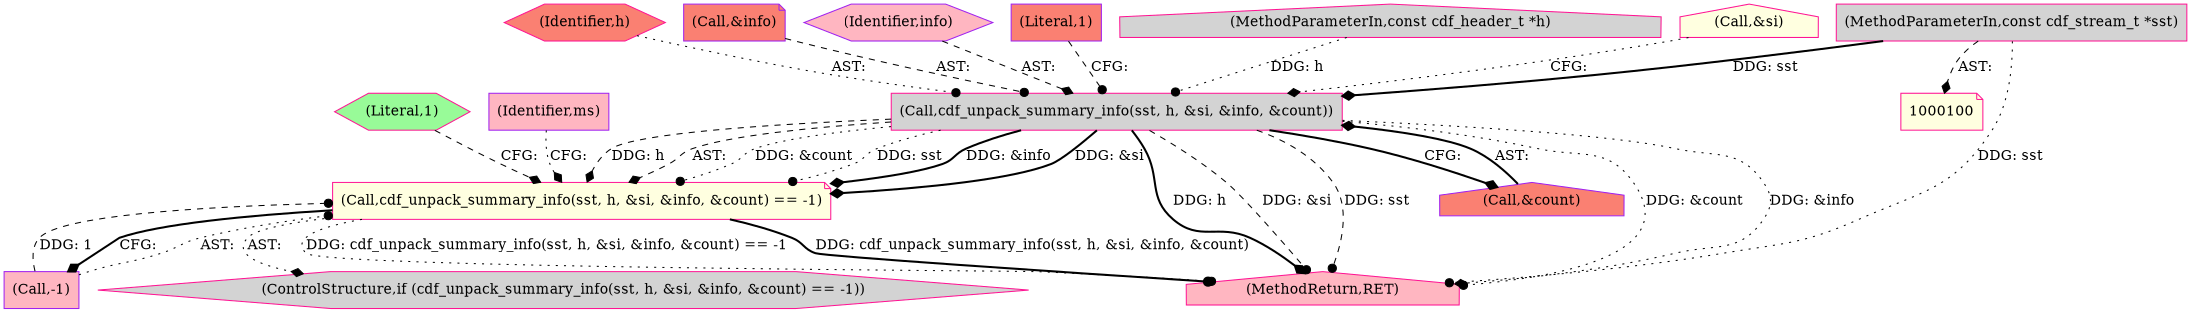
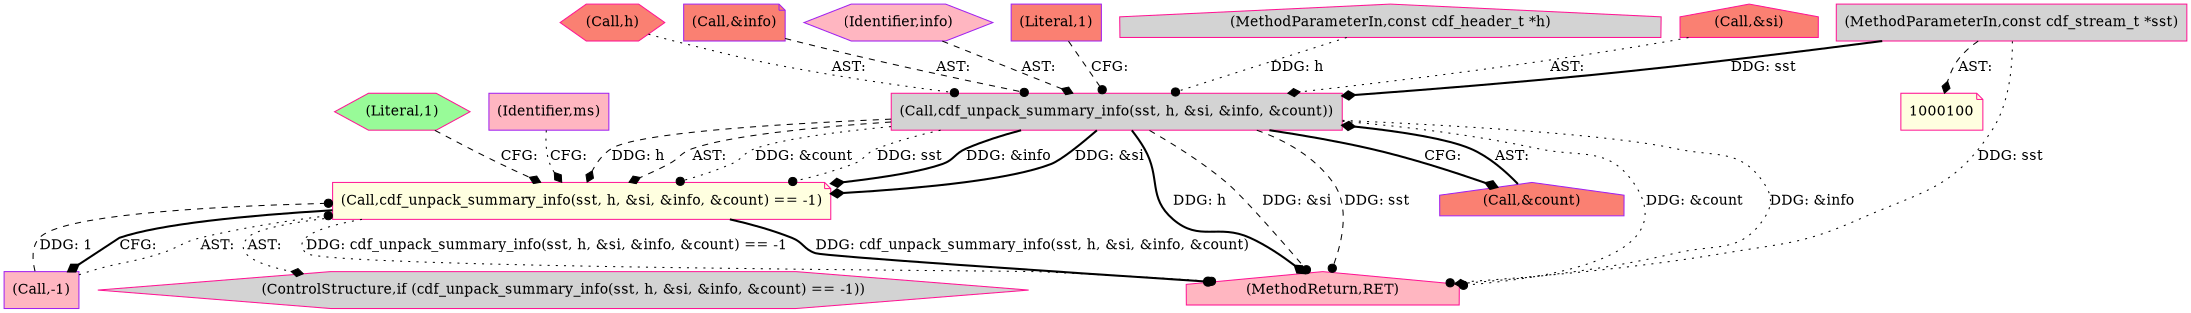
node "(Identifier,h)": label "(Identifier,h)" -> "(Call,h)"
node "(Call,&si)": fillcolor lightyellow -> salmon
edge "(Call,&si)" -> "(Call,cdf_unpack_summary_info(sst, h, &si, &info, &count))": label "CFG: " -> "AST: "
